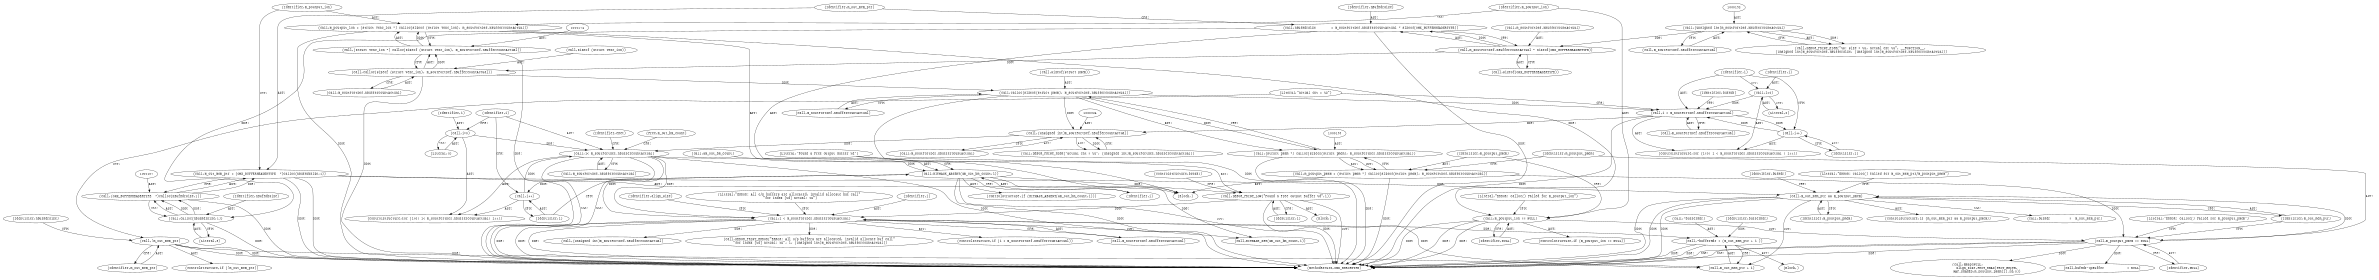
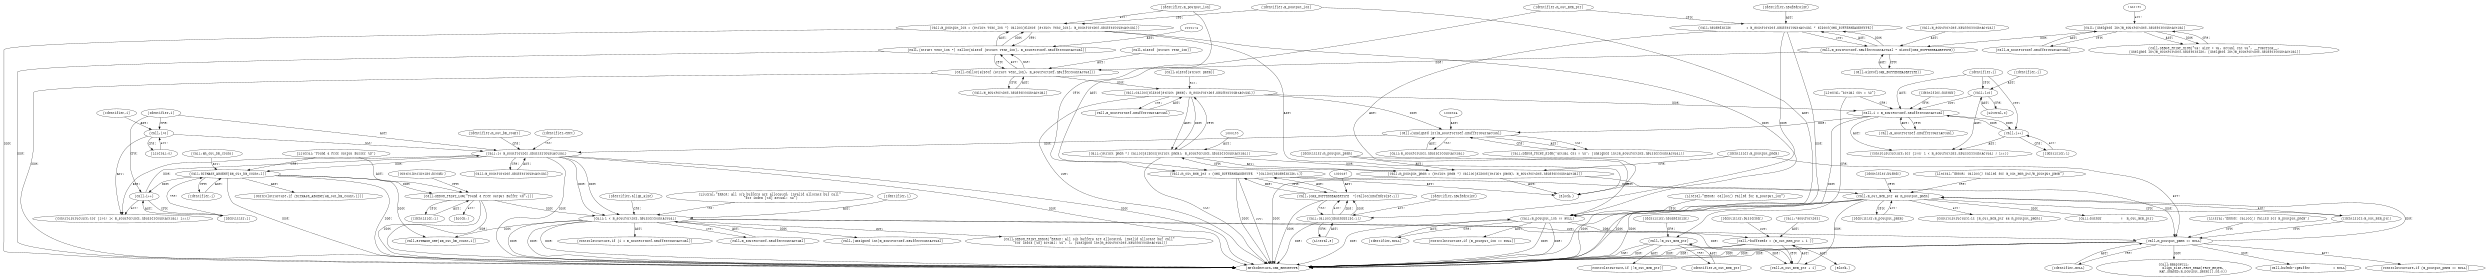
node "(Free,m_out_bm_count)": label "(Free,m_out_bm_count)" -> "(Identifier,m_out_bm_count)"
node "(Call,*bufferHdr)": label "(Call,*bufferHdr)" -> "(Call,*sOutPortDef)"
node "(ControlStructure,if (m_pOutput_pmem == NULL))": added
